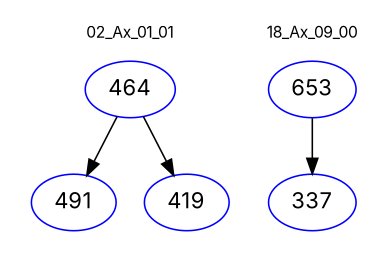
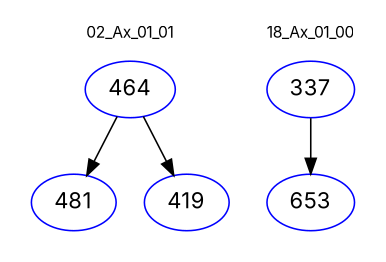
cluster "18_Ax_09_00": label "18_Ax_09_00" -> "18_Ax_01_00"
edge "653" -> "337": reversed
node "491": label "491" -> "481"
